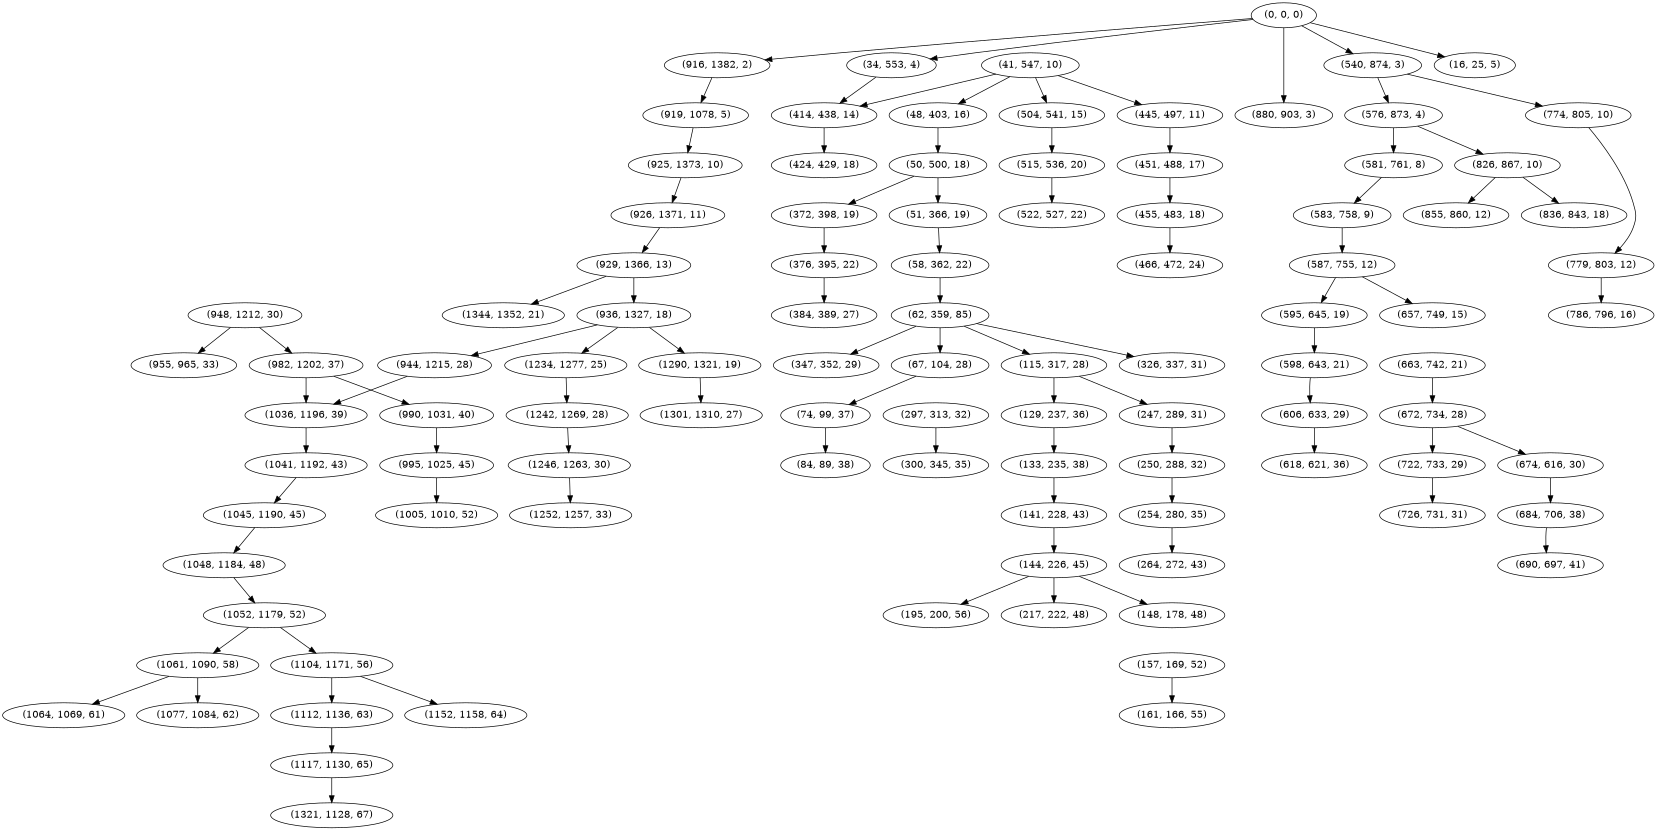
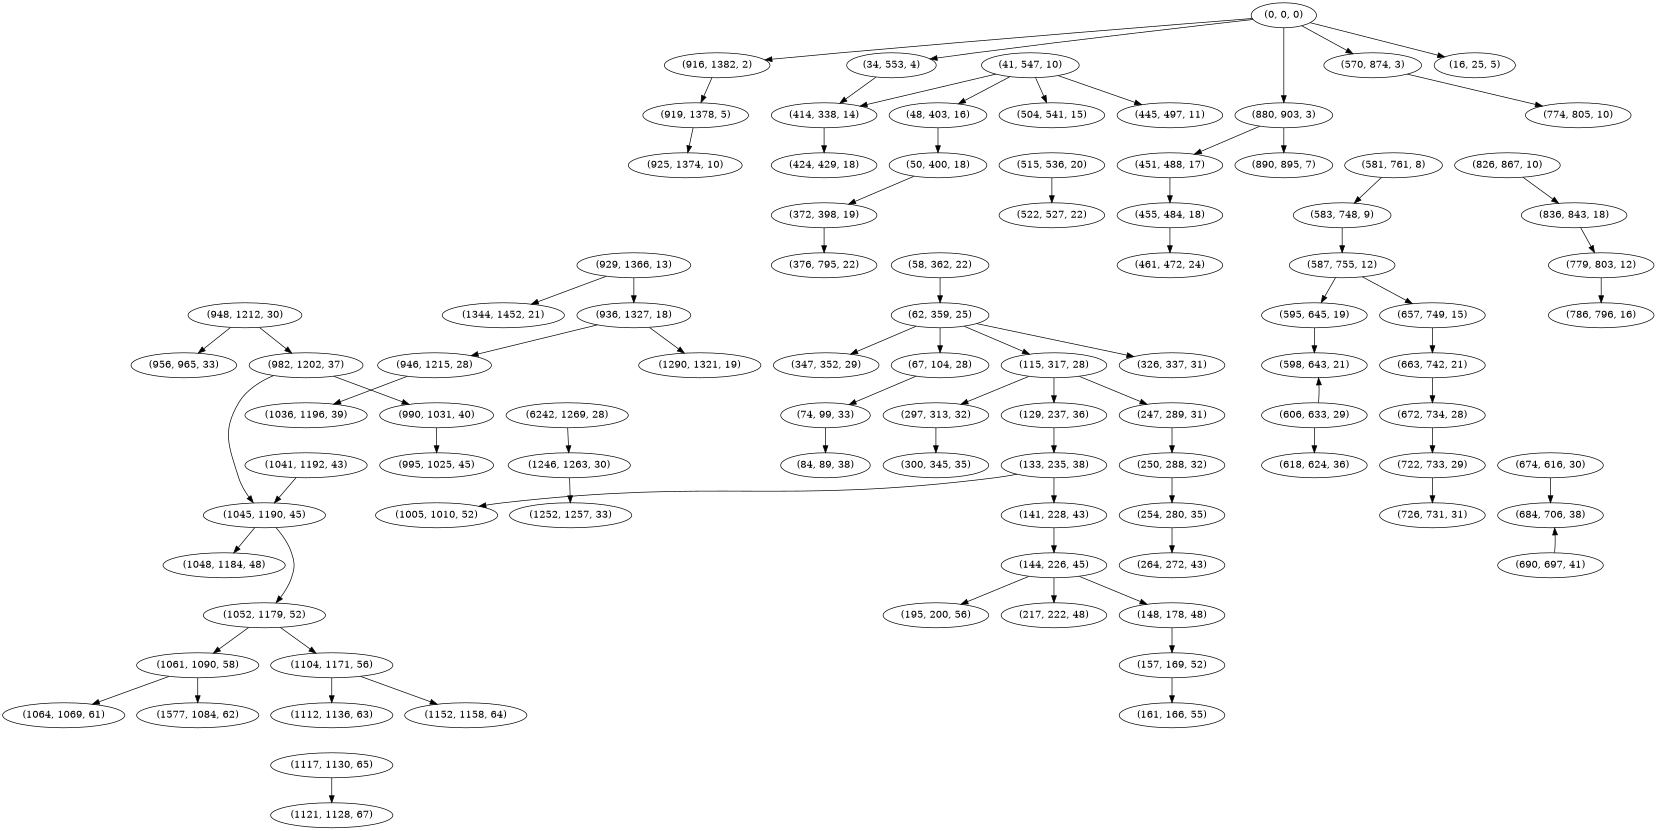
node "(540, 874, 3)": label "(540, 874, 3)" -> "(570, 874, 3)"
node "(919, 1078, 5)": label "(919, 1078, 5)" -> "(919, 1378, 5)"
node "(414, 438, 14)": label "(414, 438, 14)" -> "(414, 338, 14)"
node "(576, 873, 4)": removed
edge "(504, 541, 15)" -> "(515, 536, 20)": removed
edge "(445, 497, 11)" -> "(451, 488, 17)": now "(880, 903, 3)" -> "(451, 488, 17)"
node "(925, 1373, 10)": label "(925, 1373, 10)" -> "(925, 1374, 10)"
node "(50, 500, 18)": label "(50, 500, 18)" -> "(50, 400, 18)"
node "(890, 895, 7)": added
edge "(774, 805, 10)" -> "(779, 803, 12)": now "(836, 843, 18)" -> "(779, 803, 12)"
node "(926, 1371, 11)": removed
node "(51, 366, 19)": removed
node "(455, 483, 18)": label "(455, 483, 18)" -> "(455, 484, 18)"
node "(583, 758, 9)": label "(583, 758, 9)" -> "(583, 748, 9)"
node "(855, 860, 12)": removed
node "(376, 395, 22)": label "(376, 395, 22)" -> "(376, 795, 22)"
node "(466, 472, 24)": label "(466, 472, 24)" -> "(461, 472, 24)"
node "(1344, 1352, 21)": label "(1344, 1352, 21)" -> "(1344, 1452, 21)"
node "(384, 389, 27)": removed
node "(62, 359, 85)": label "(62, 359, 85)" -> "(62, 359, 25)"
edge "(657, 749, 15)" -> "(663, 742, 21)": added
node "(955, 965, 33)": label "(955, 965, 33)" -> "(956, 965, 33)"
node "(944, 1215, 28)": label "(944, 1215, 28)" -> "(946, 1215, 28)"
node "(1234, 1277, 25)": removed
edge "(982, 1202, 37)" -> "(1036, 1196, 39)": now "(982, 1202, 37)" -> "(1045, 1190, 45)"
edge "(598, 643, 21)" -> "(606, 633, 29)": reversed
edge "(115, 317, 28)" -> "(297, 313, 32)": added
node "(1242, 1269, 28)": label "(1242, 1269, 28)" -> "(6242, 1269, 28)"
node "(1301, 1310, 27)": removed
node "(74, 99, 37)": label "(74, 99, 37)" -> "(74, 99, 33)"
edge "(1036, 1196, 39)" -> "(1041, 1192, 43)": removed
edge "(672, 734, 28)" -> "(674, 616, 30)": removed
node "(618, 621, 36)": label "(618, 621, 36)" -> "(618, 624, 36)"
edge "(995, 1025, 45)" -> "(1005, 1010, 52)": now "(133, 235, 38)" -> "(1005, 1010, 52)"
edge "(684, 706, 38)" -> "(690, 697, 41)": reversed
edge "(1048, 1184, 48)" -> "(1052, 1179, 52)": now "(1045, 1190, 45)" -> "(1052, 1179, 52)"
edge "(148, 178, 48)" -> "(157, 169, 52)": added
node "(1077, 1084, 62)": label "(1077, 1084, 62)" -> "(1577, 1084, 62)"
edge "(1112, 1136, 63)" -> "(1117, 1130, 65)": removed
node "(1321, 1128, 67)": label "(1321, 1128, 67)" -> "(1121, 1128, 67)"
